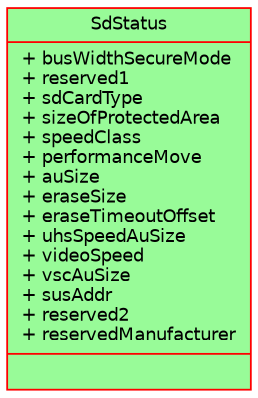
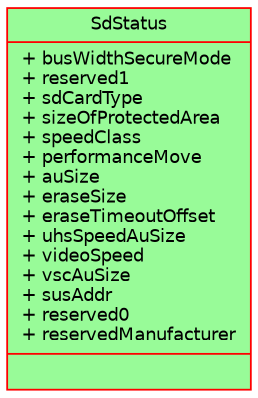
node "SdStatus": text "+ reserved2" -> "+ reserved0"
